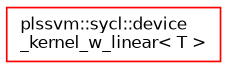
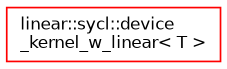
node "plssvm::sycl::device _kernel_w_linear< T >": label "plssvm::sycl::device _kernel_w_linear< T >" -> "linear::sycl::device _kernel_w_linear< T >"
